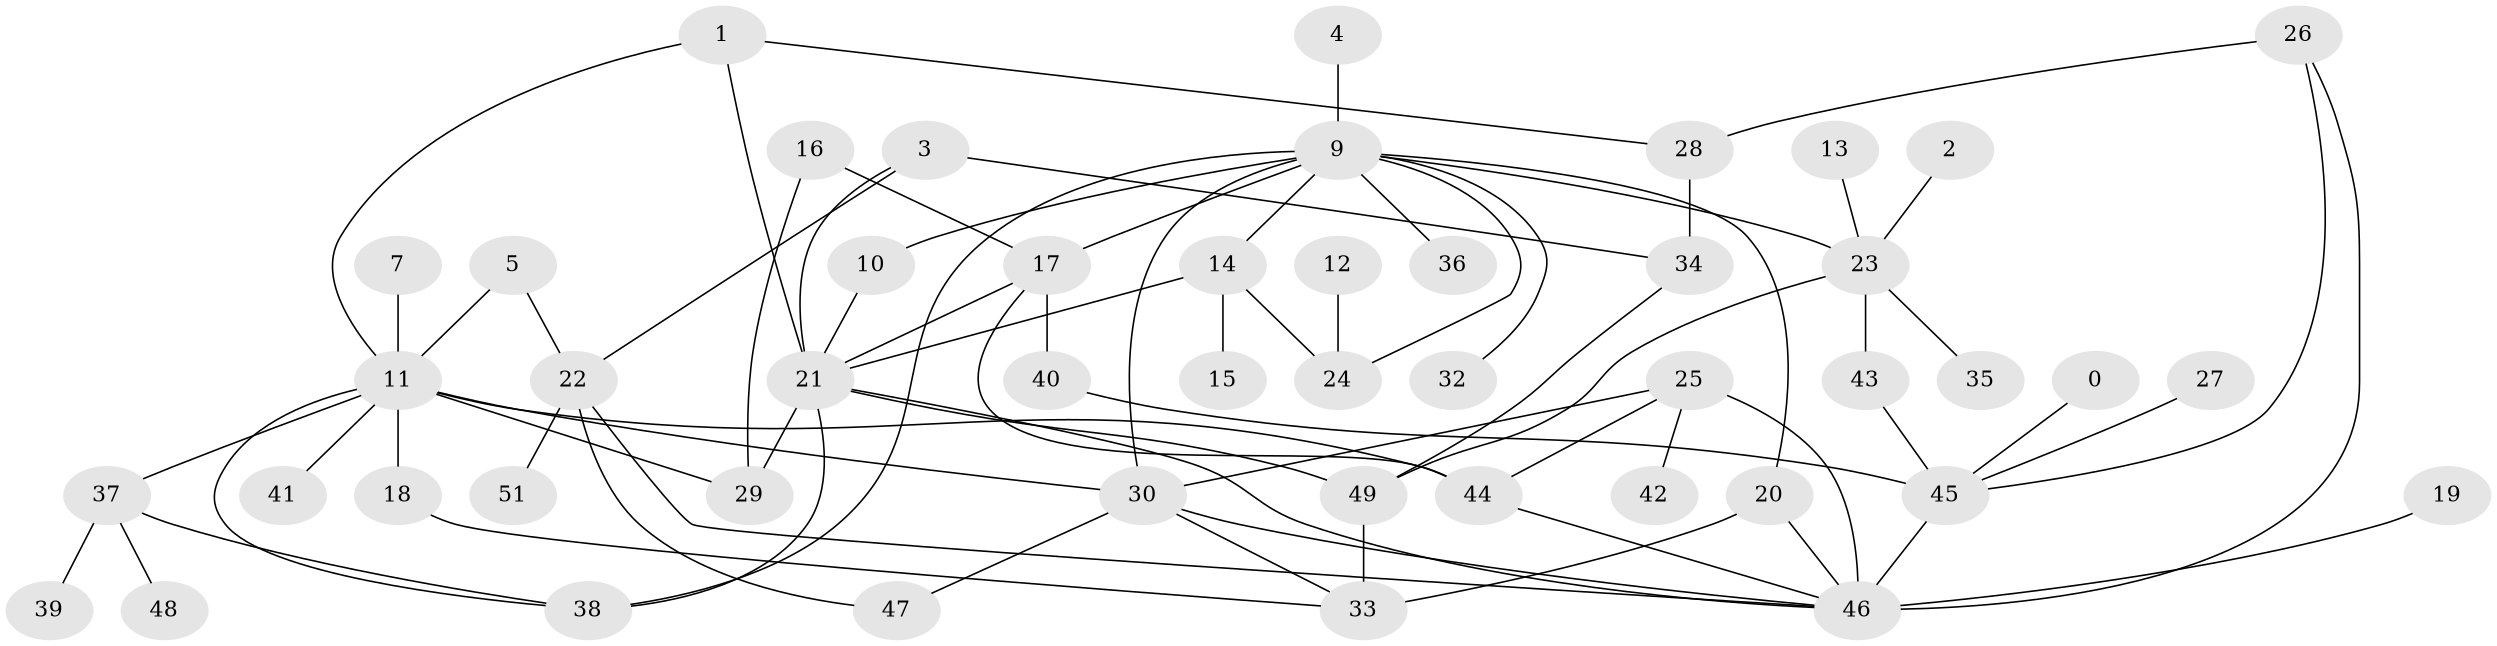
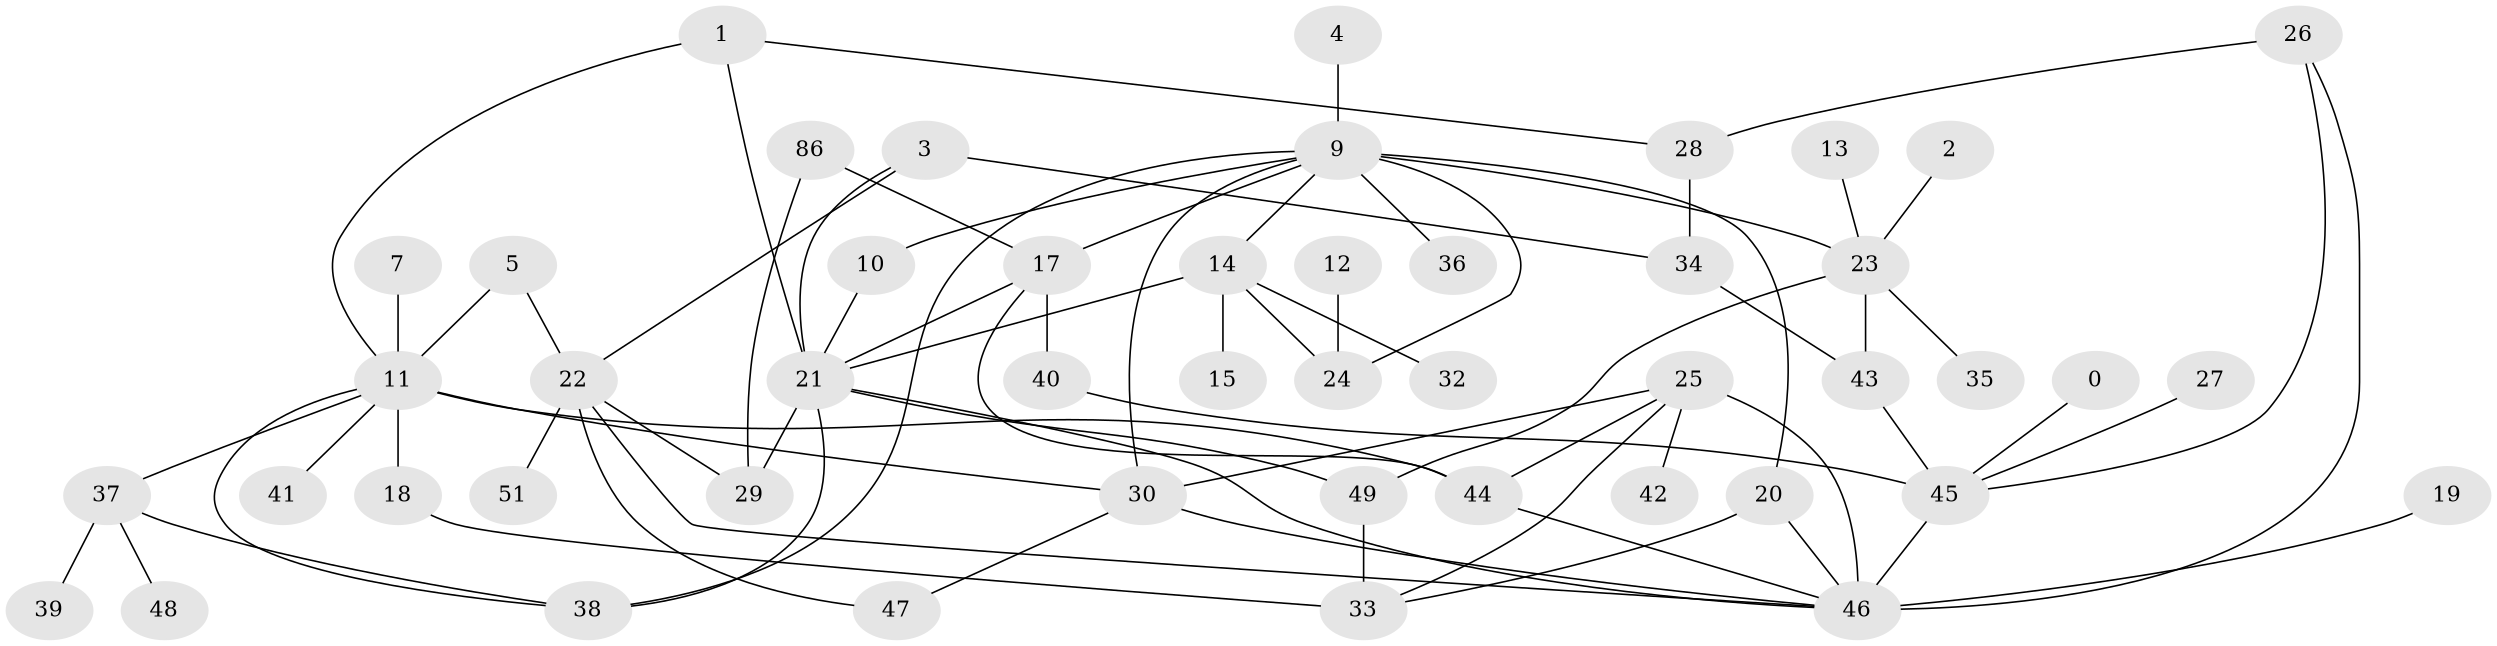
node "16": label "16" -> "86"
edge "9" -- "32": now "14" -- "32"
edge "34" -- "49": now "34" -- "43"
edge "11" -- "29": now "22" -- "29"
edge "30" -- "33": now "25" -- "33"
